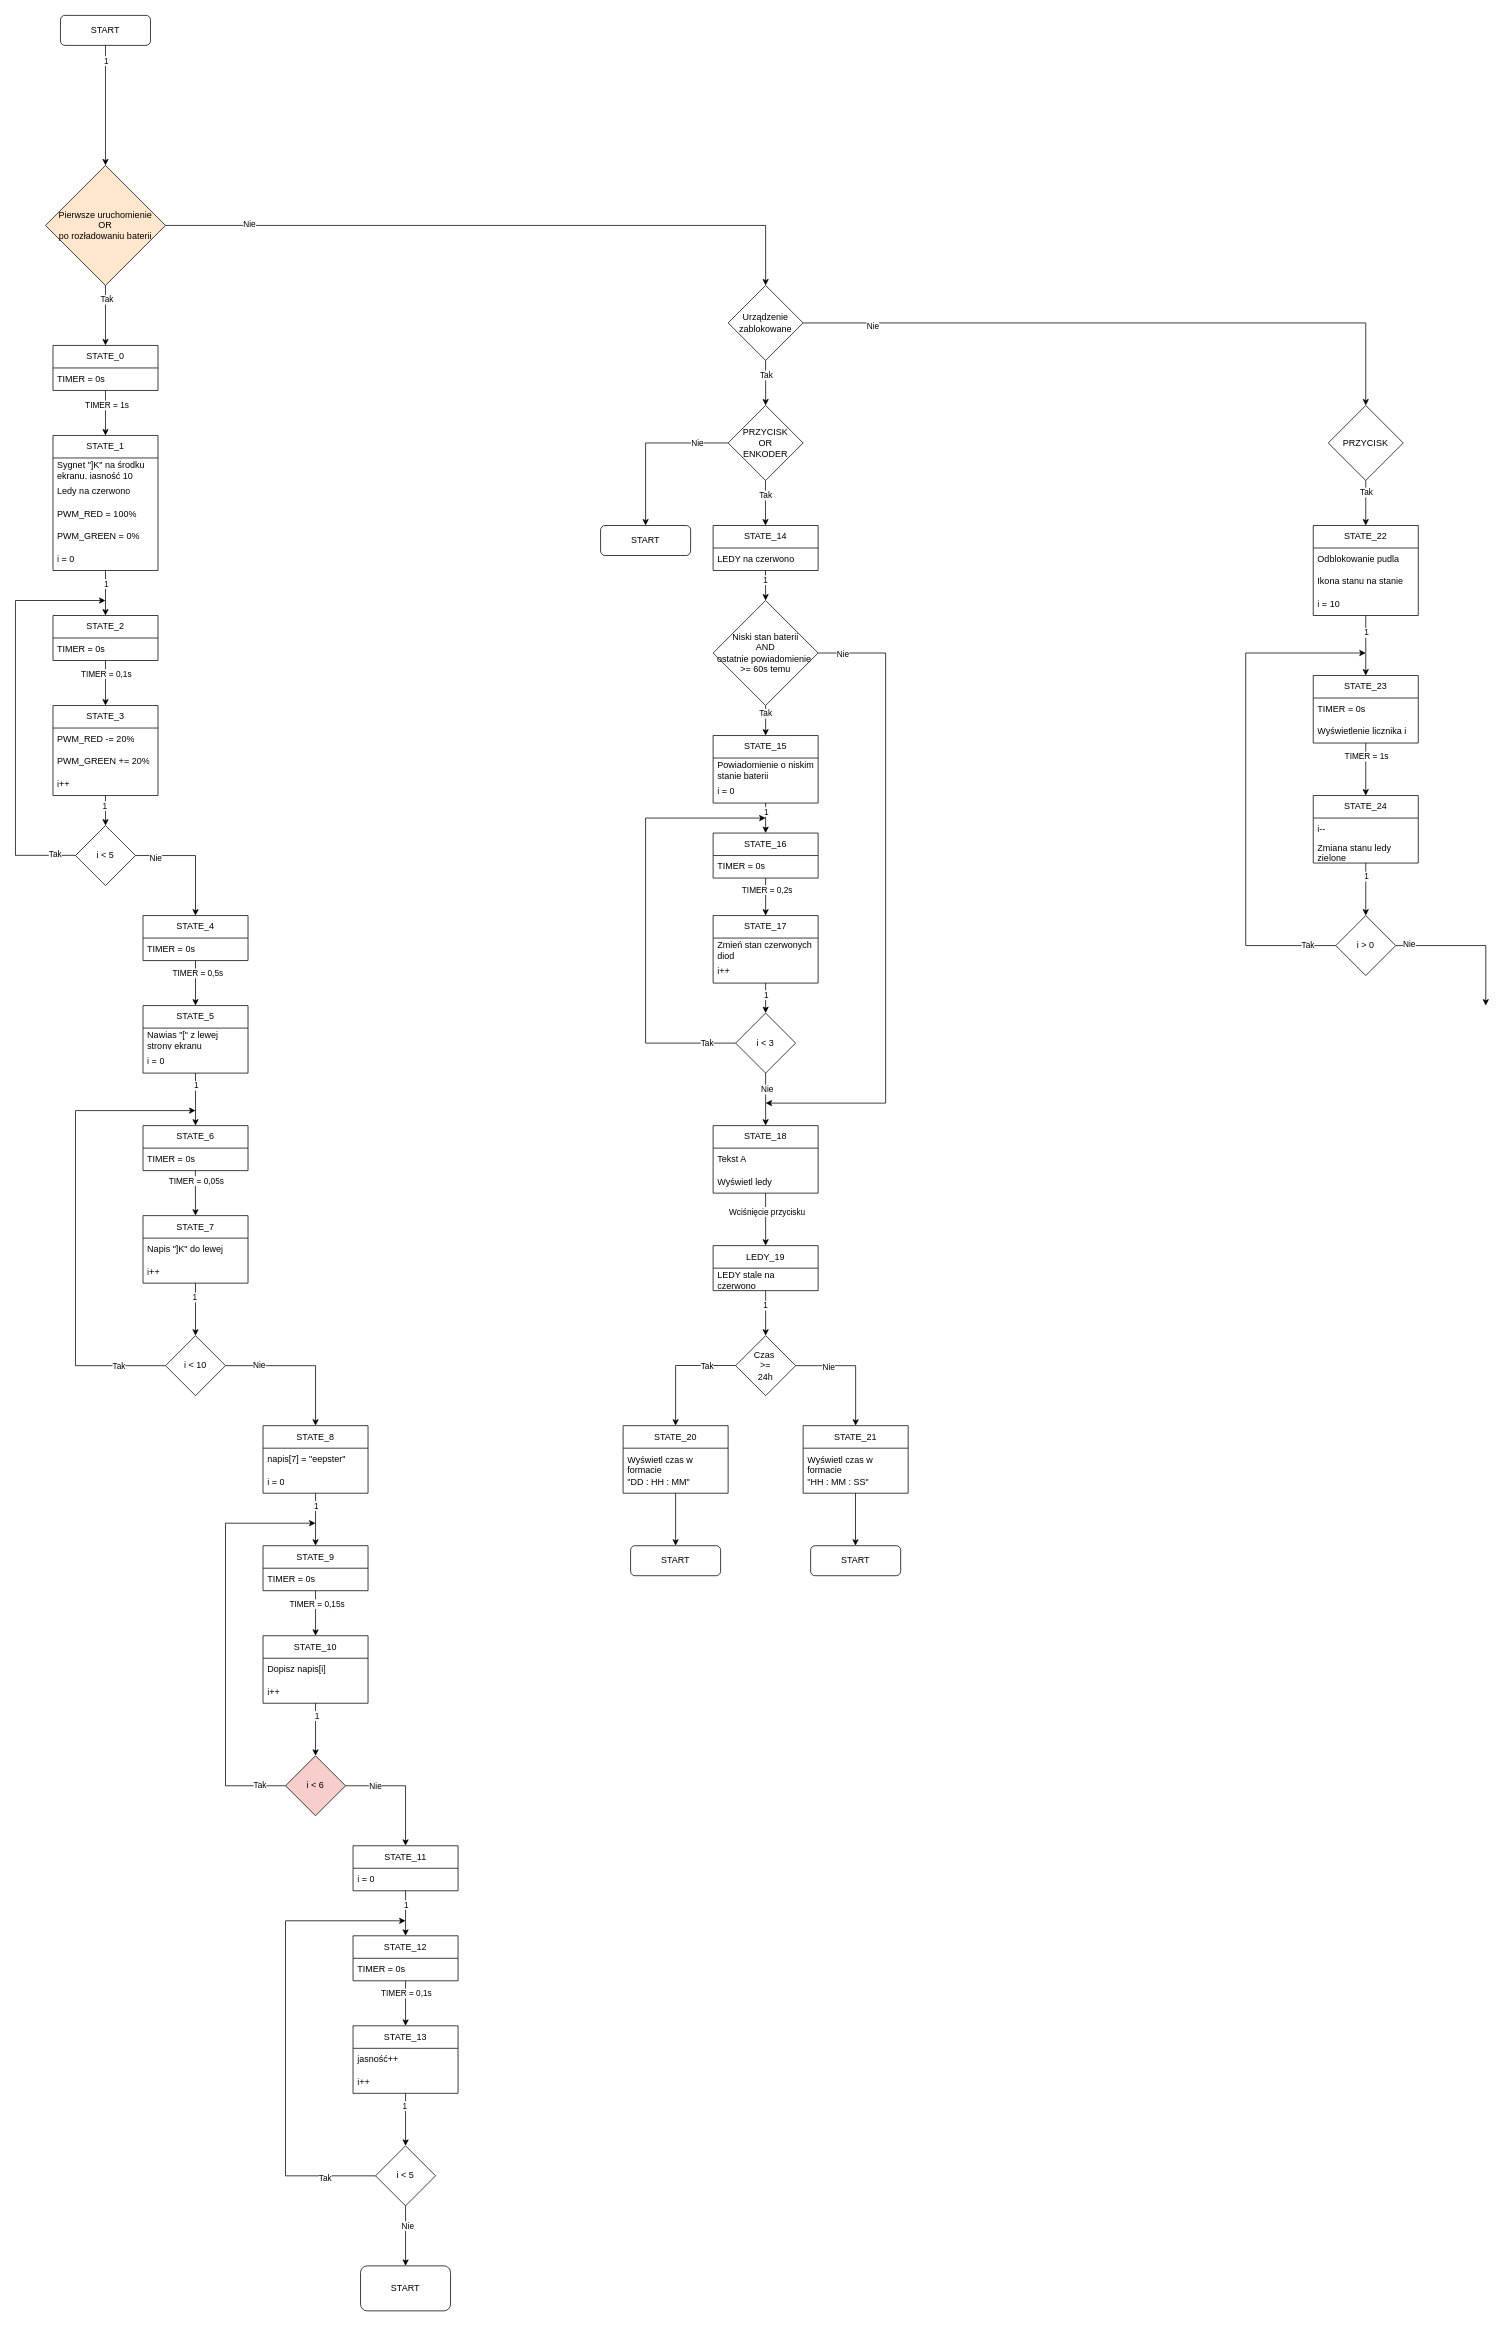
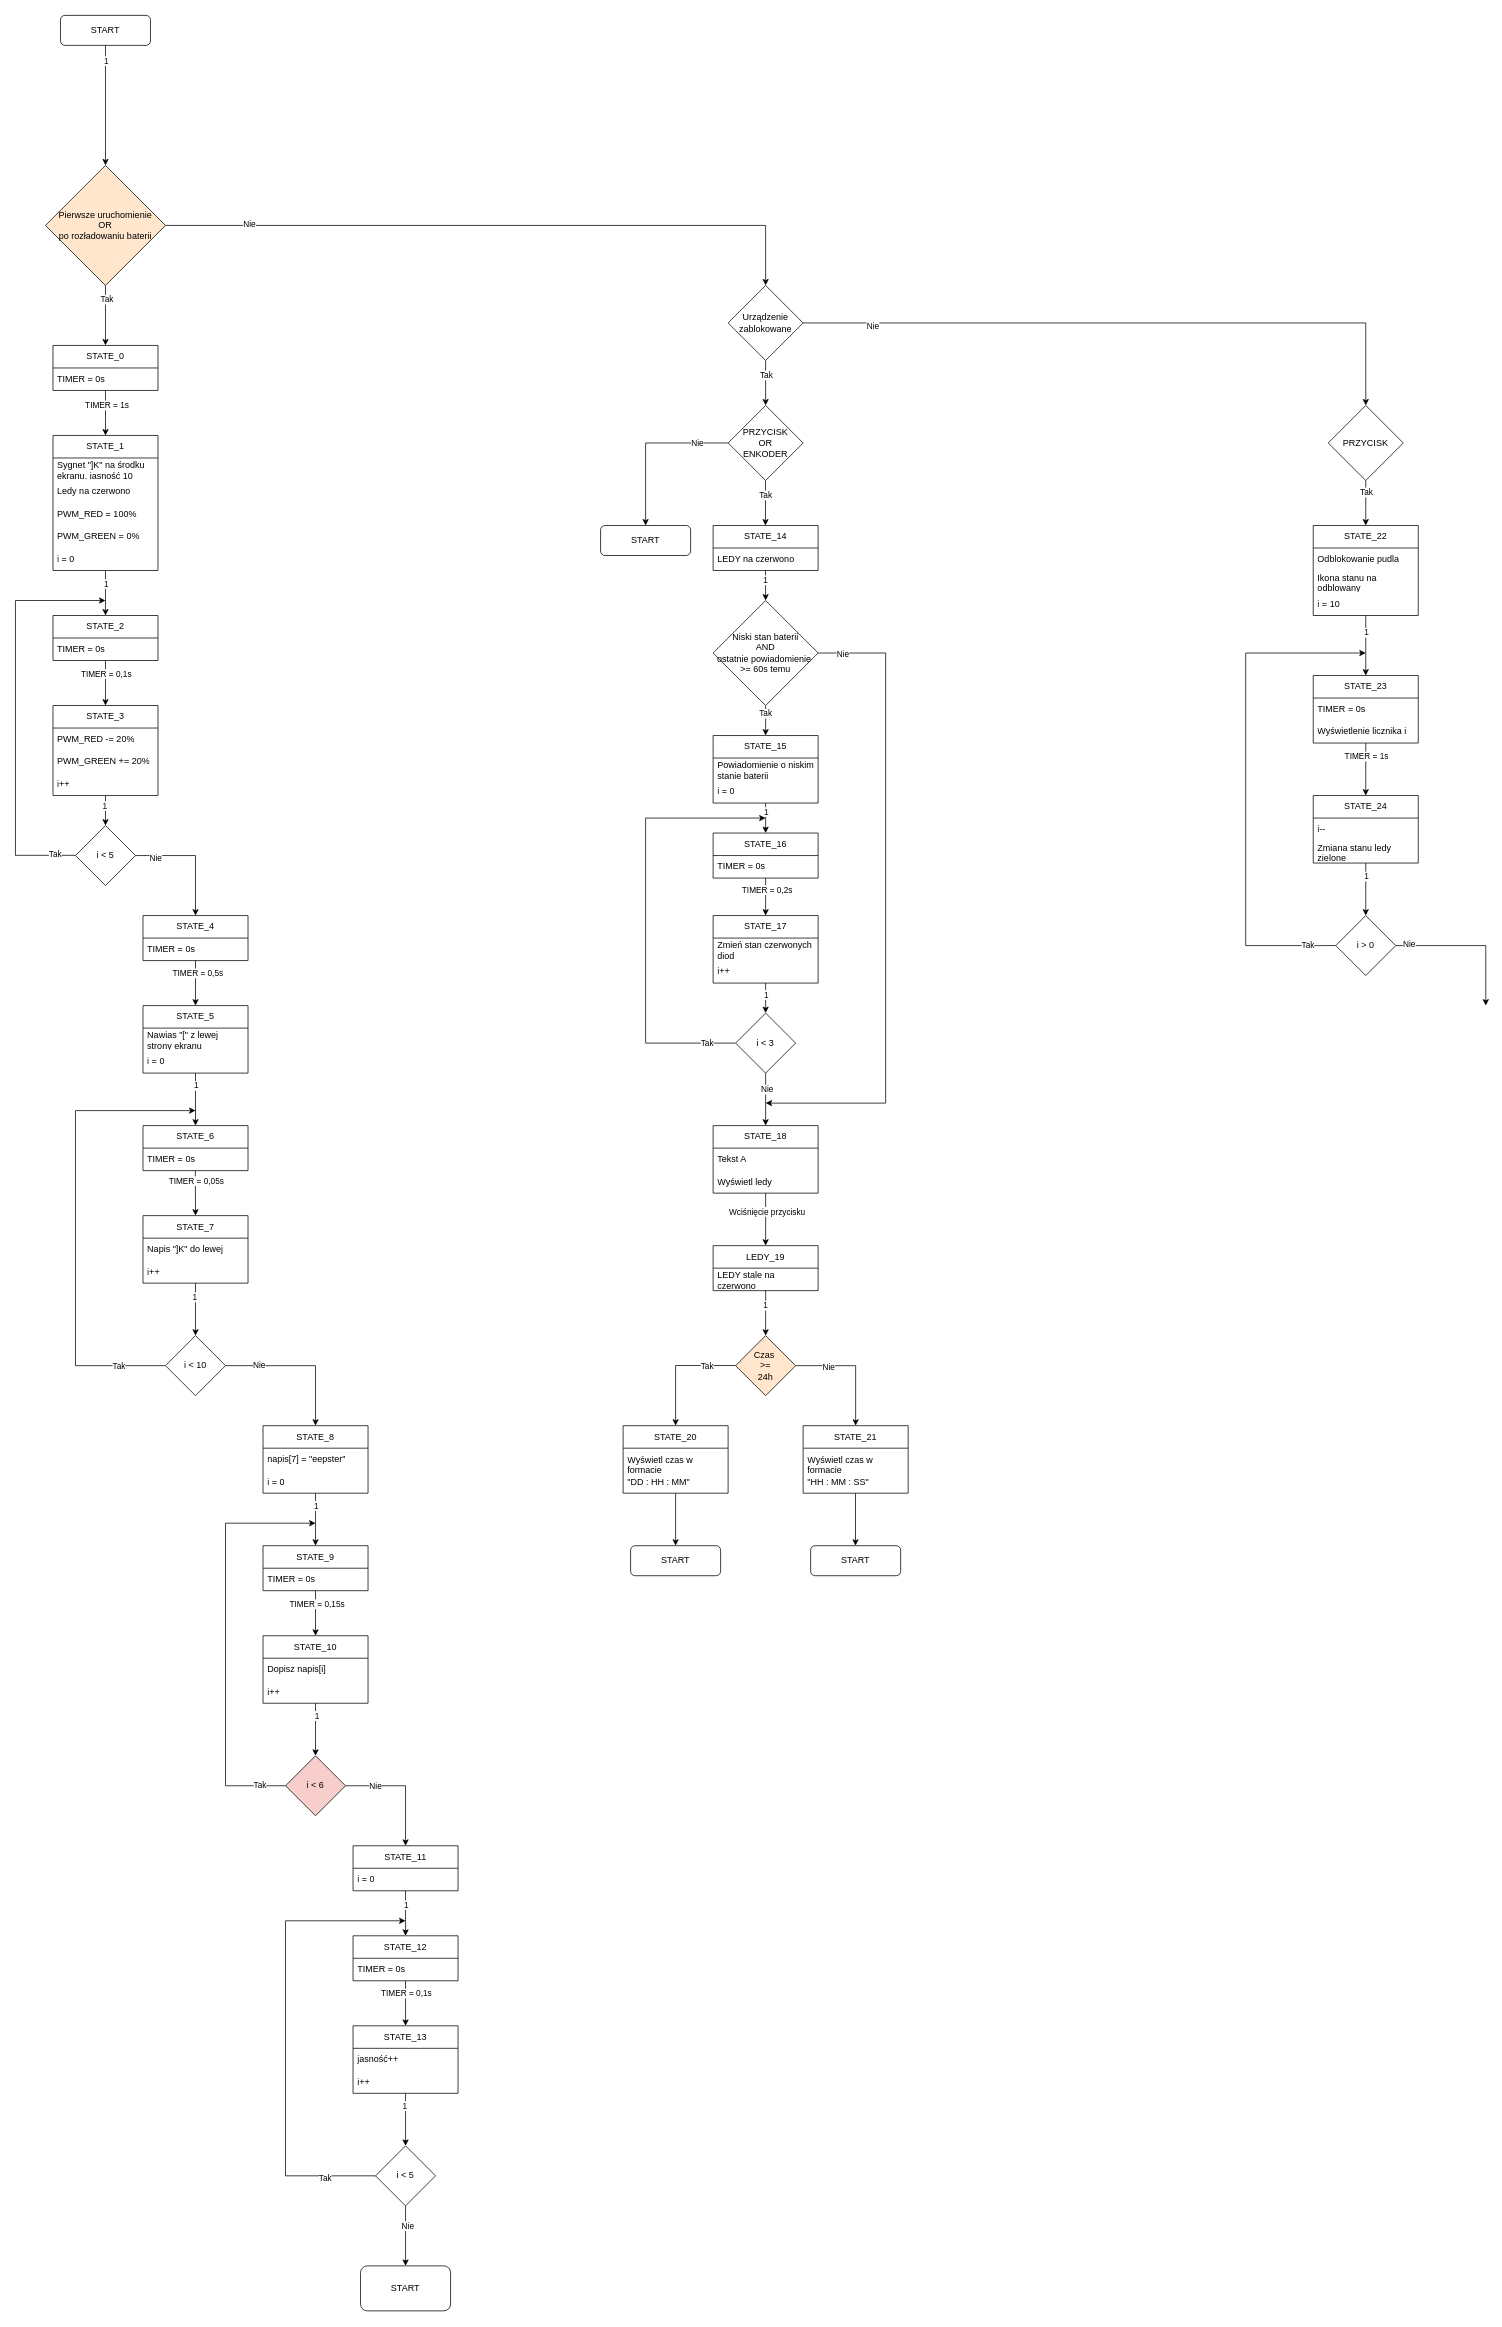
node "Ikona stanu na stanie": label "Ikona stanu na stanie" -> "Ikona stanu na odblowany"
node "Czas >= 24h": fillcolor #ffffff -> #ffe6cc
